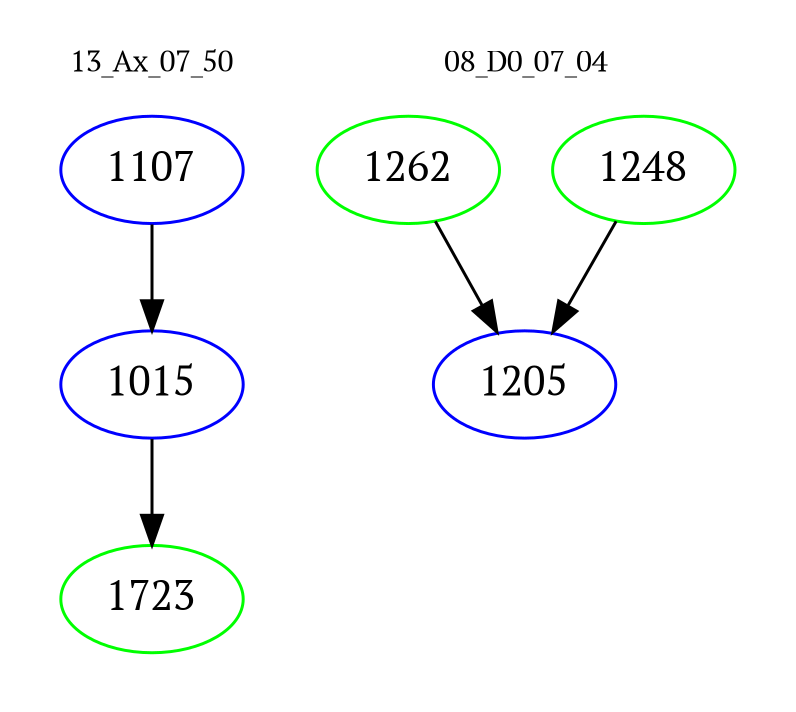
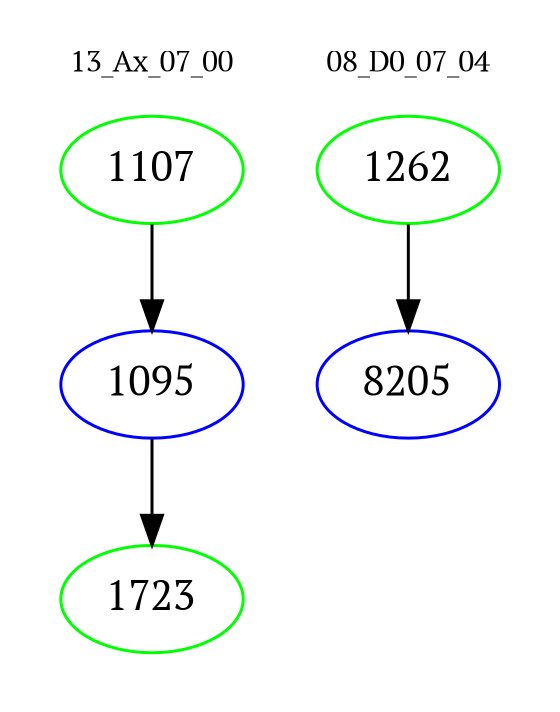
cluster "13_Ax_07_50": label "13_Ax_07_50" -> "13_Ax_07_00"
node "1107": color blue -> green
node "1248": removed
node "1015": label "1015" -> "1095"
node "1205": label "1205" -> "8205"
